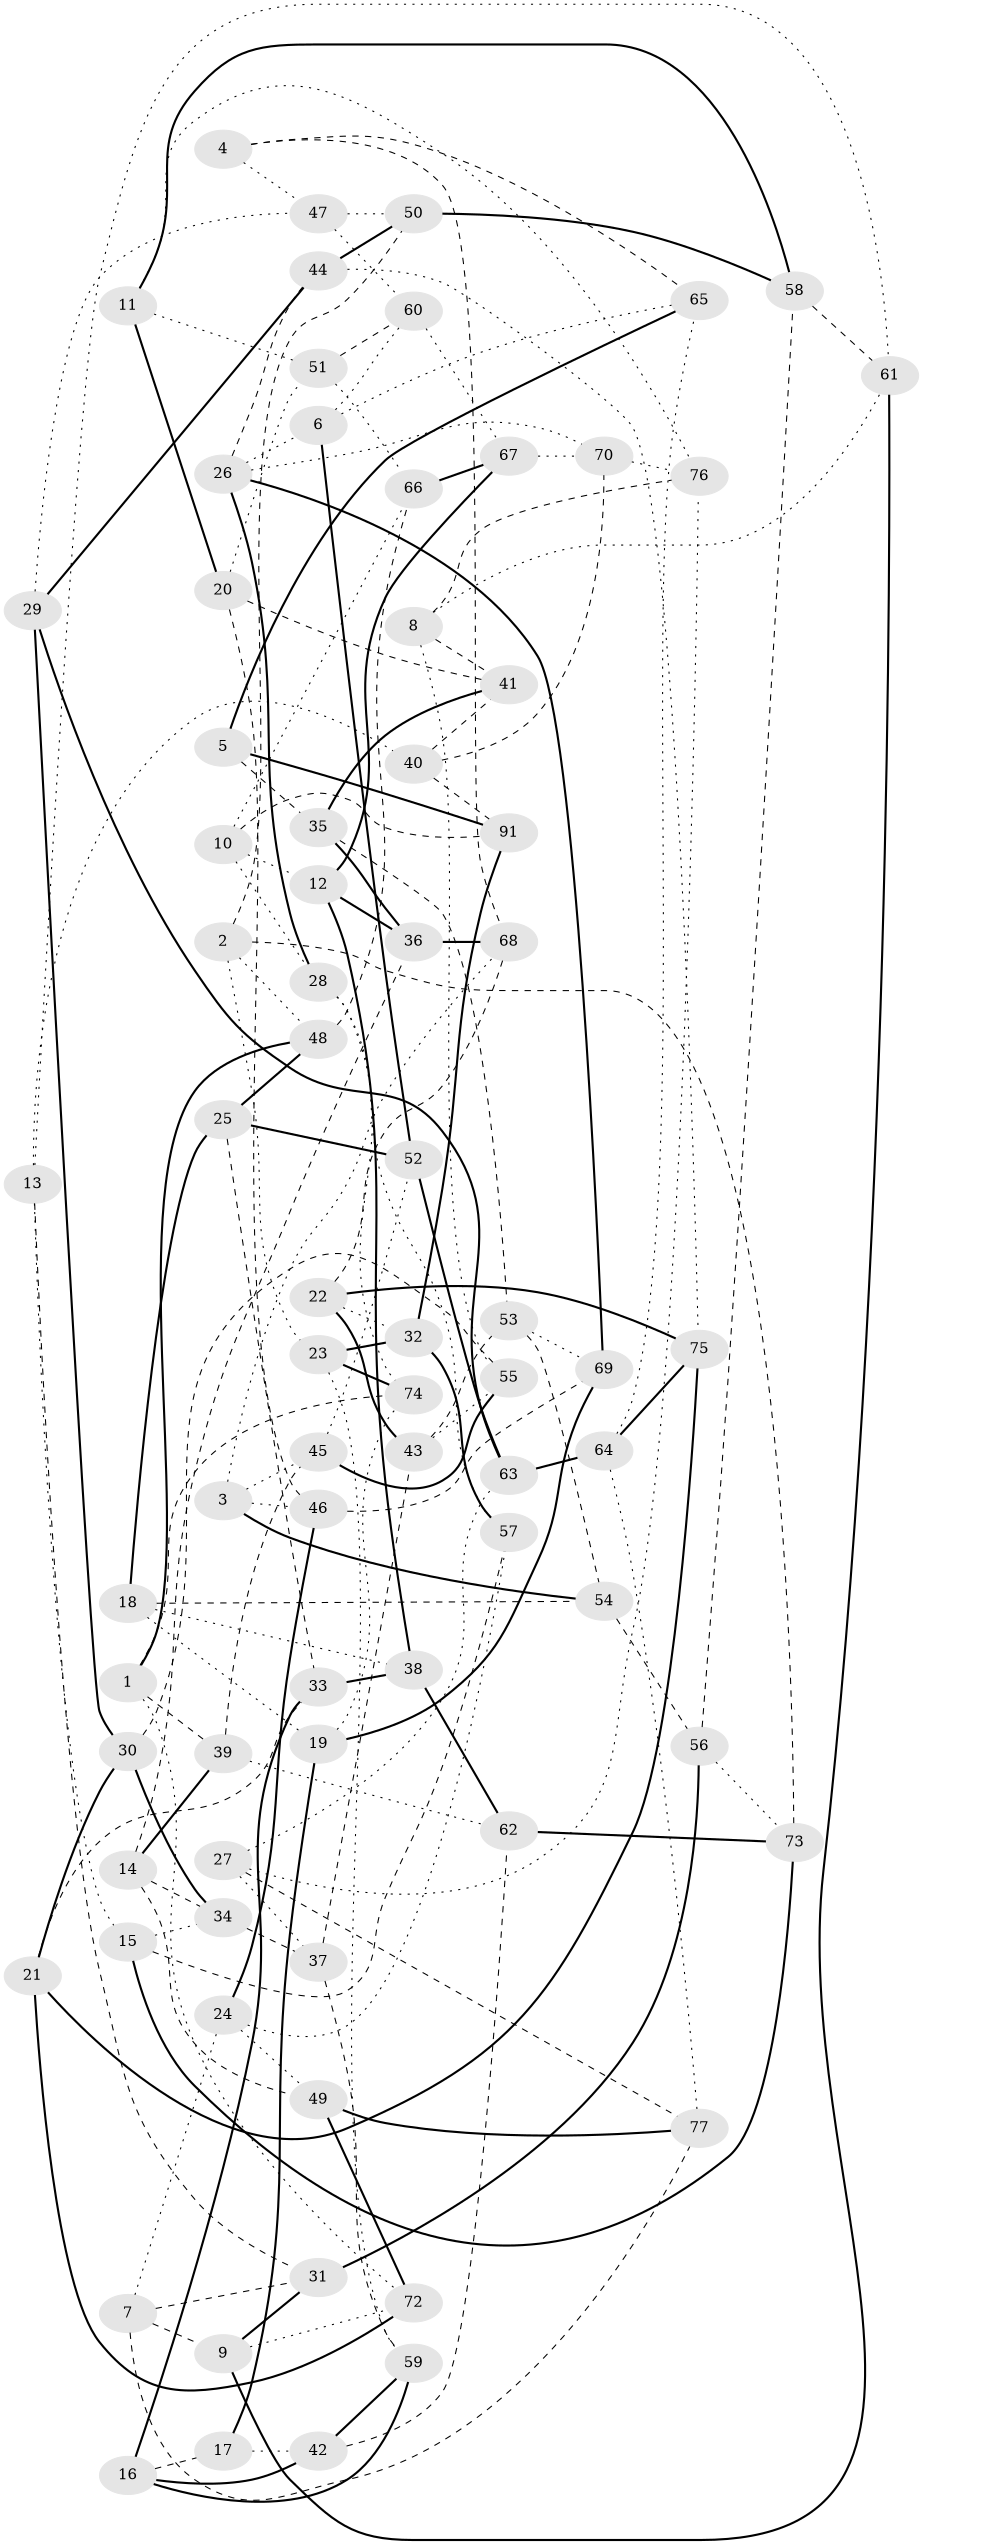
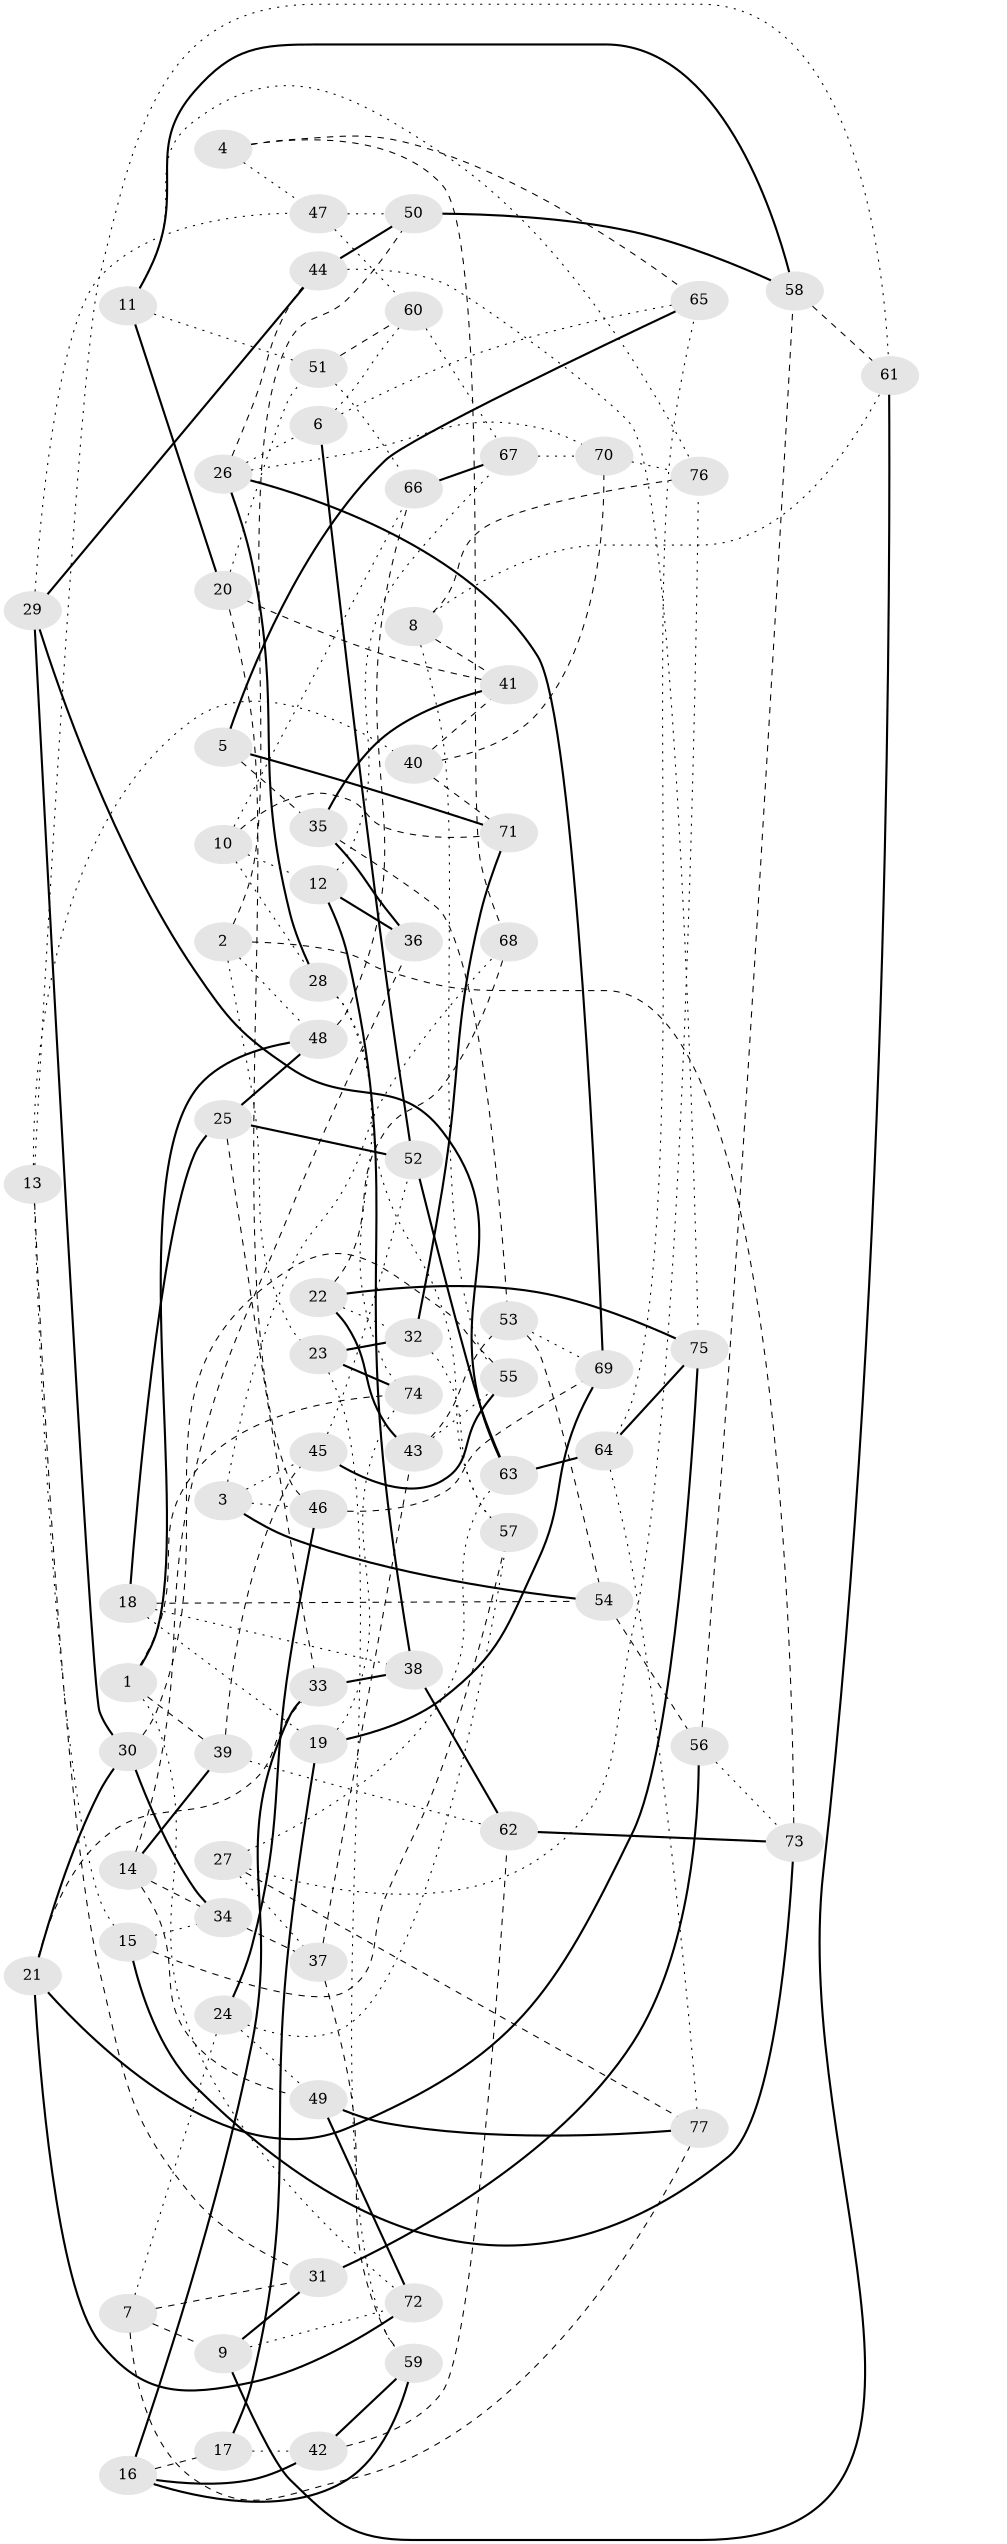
edge "67" -- "12": style bold -> dotted
node "91": label "91" -> "71"
edge "36" -- "68": removed
edge "32" -- "57": style bold -> dotted
